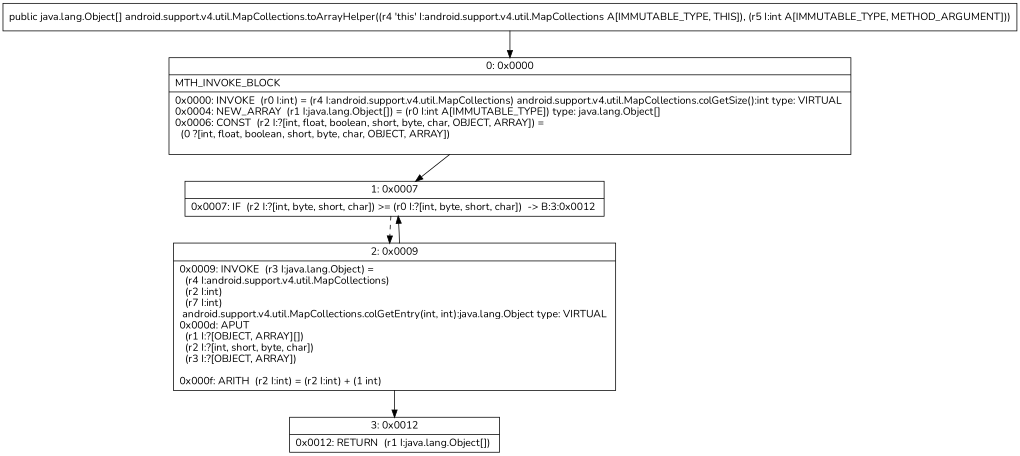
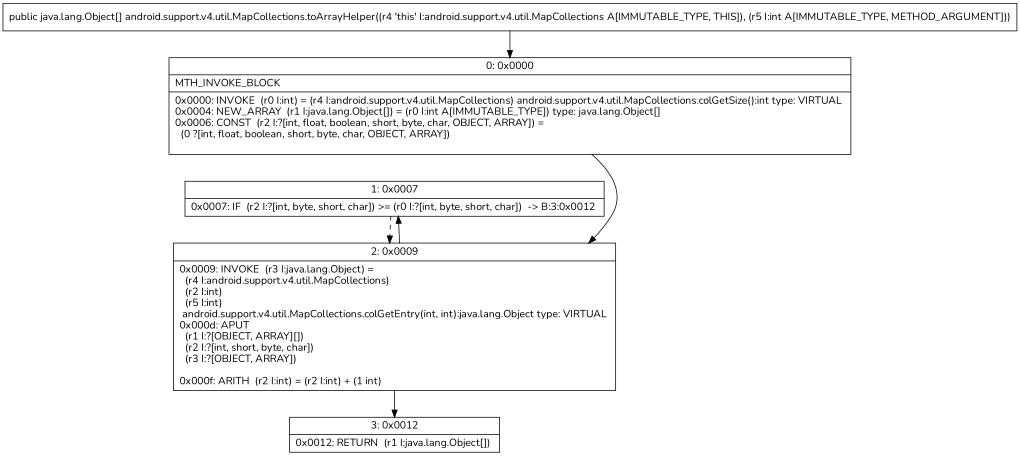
edge "0: 0x0000" -> "1: 0x0007": now "0: 0x0000" -> "2: 0x0009"
node "2: 0x0009": text "(r7 I:int)" -> "(r5 I:int)"
